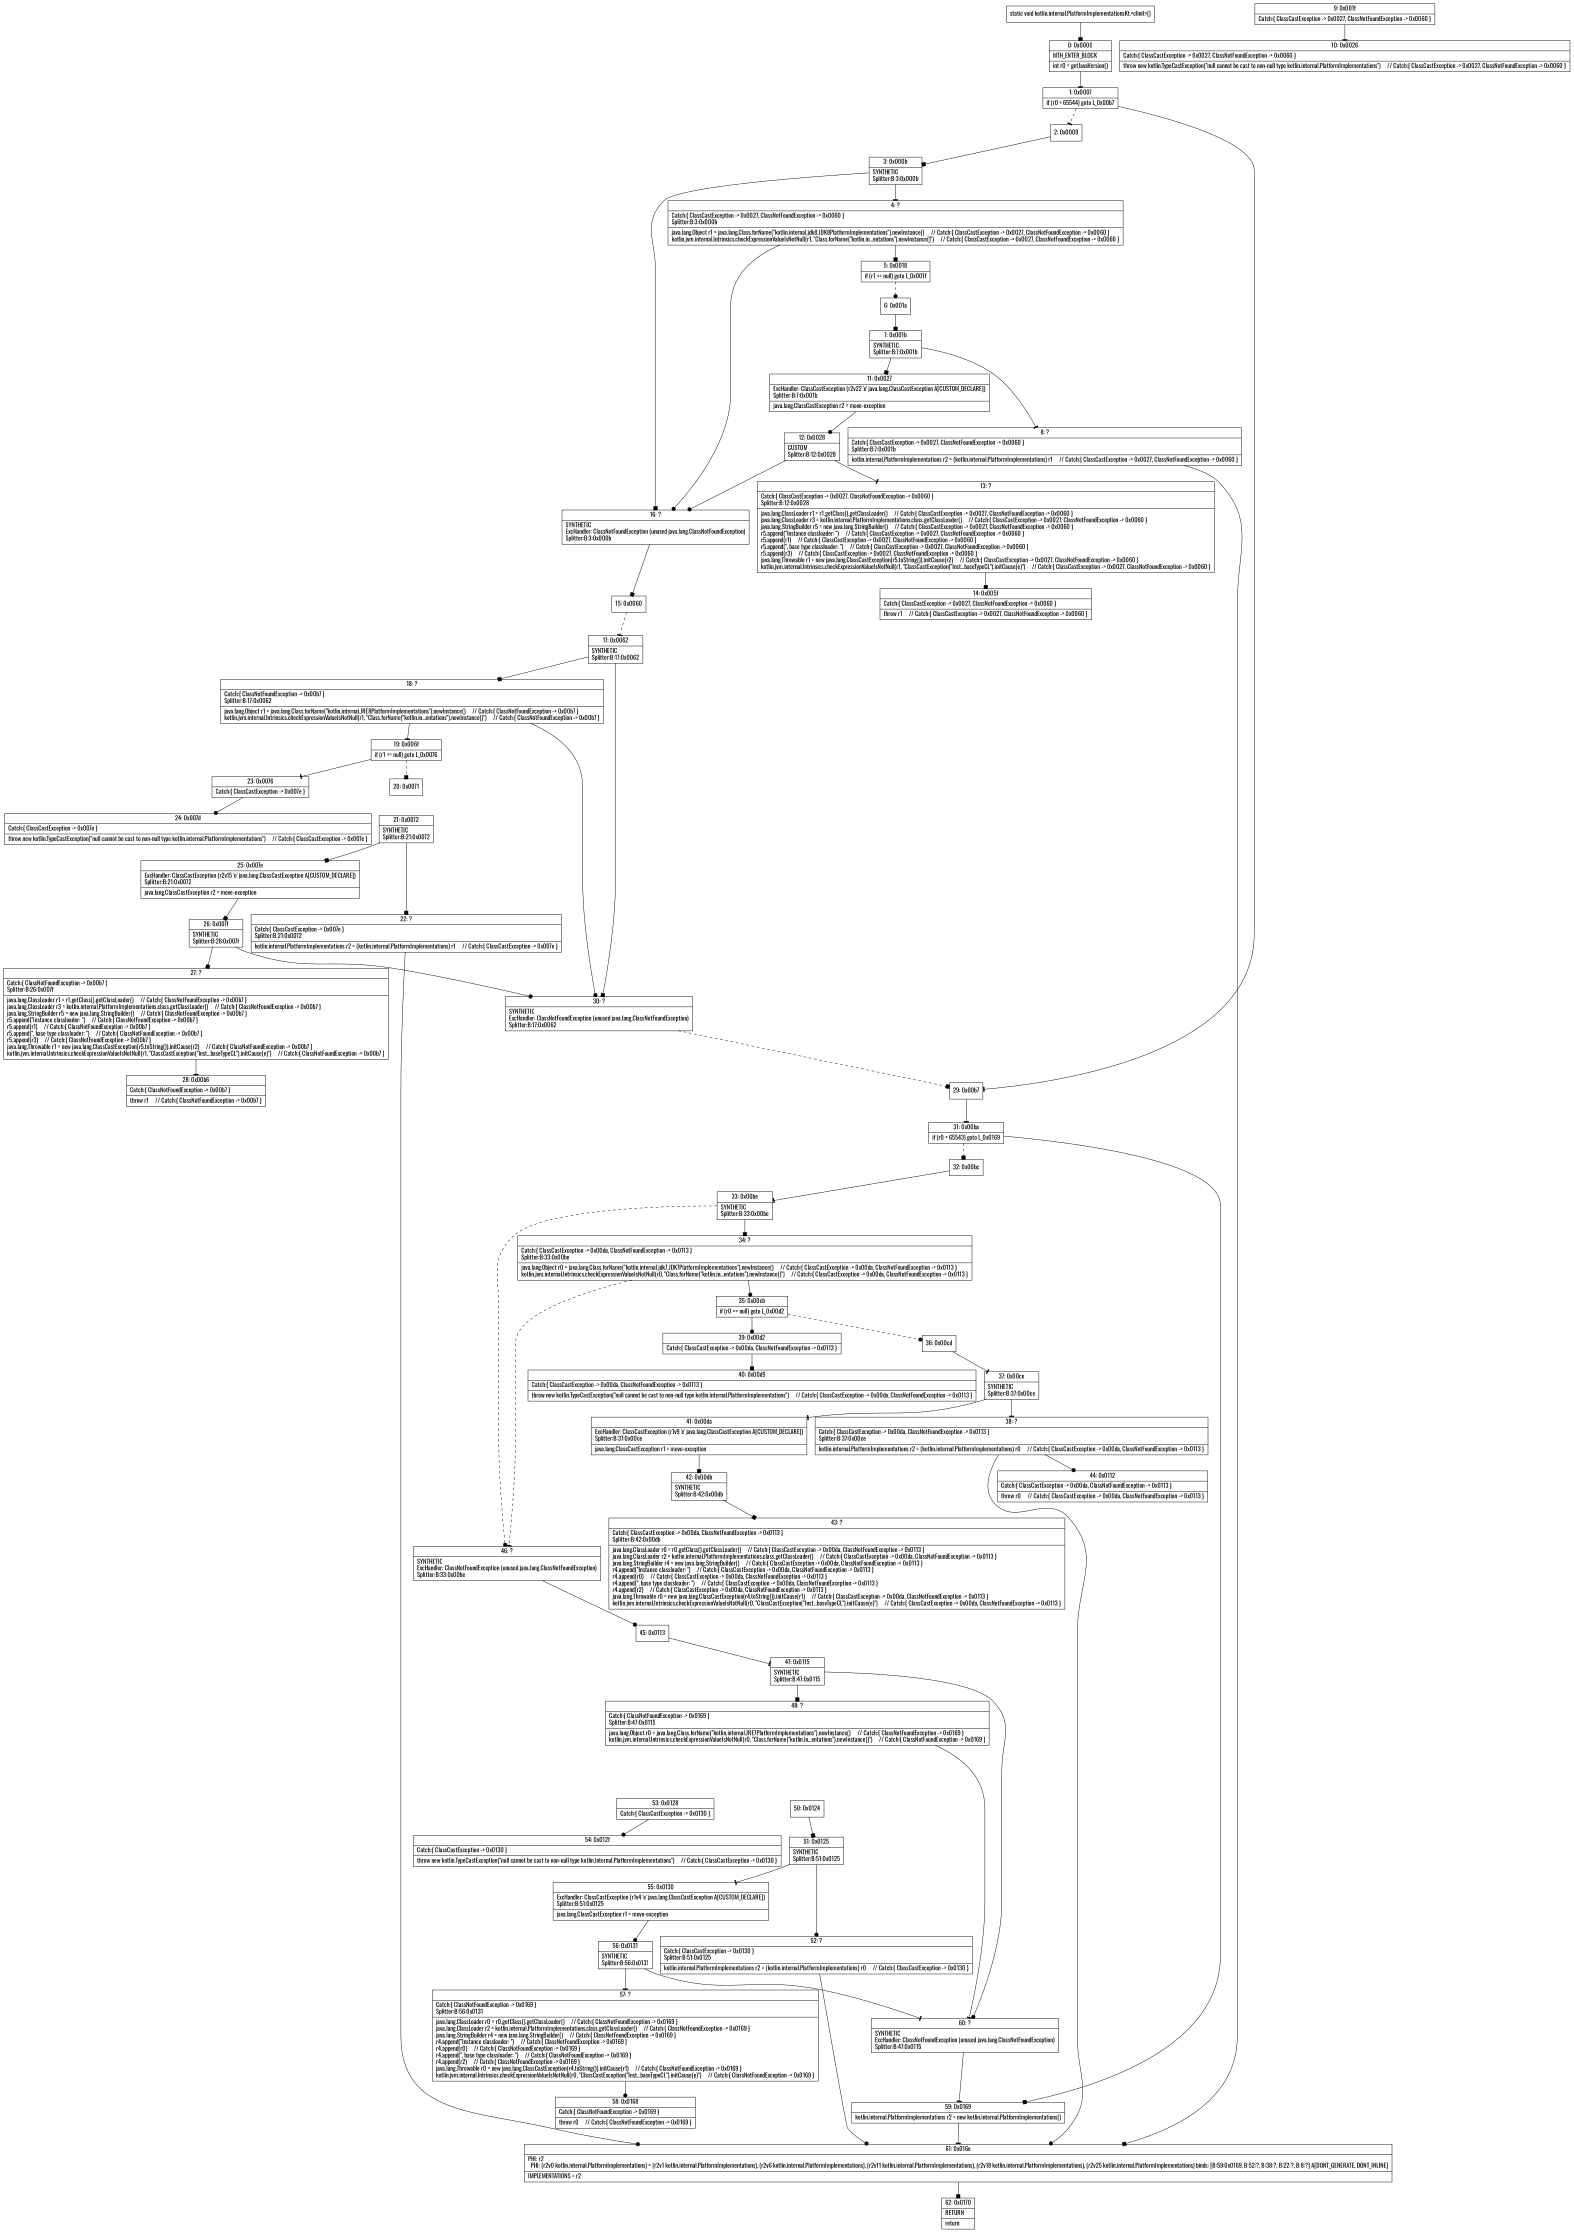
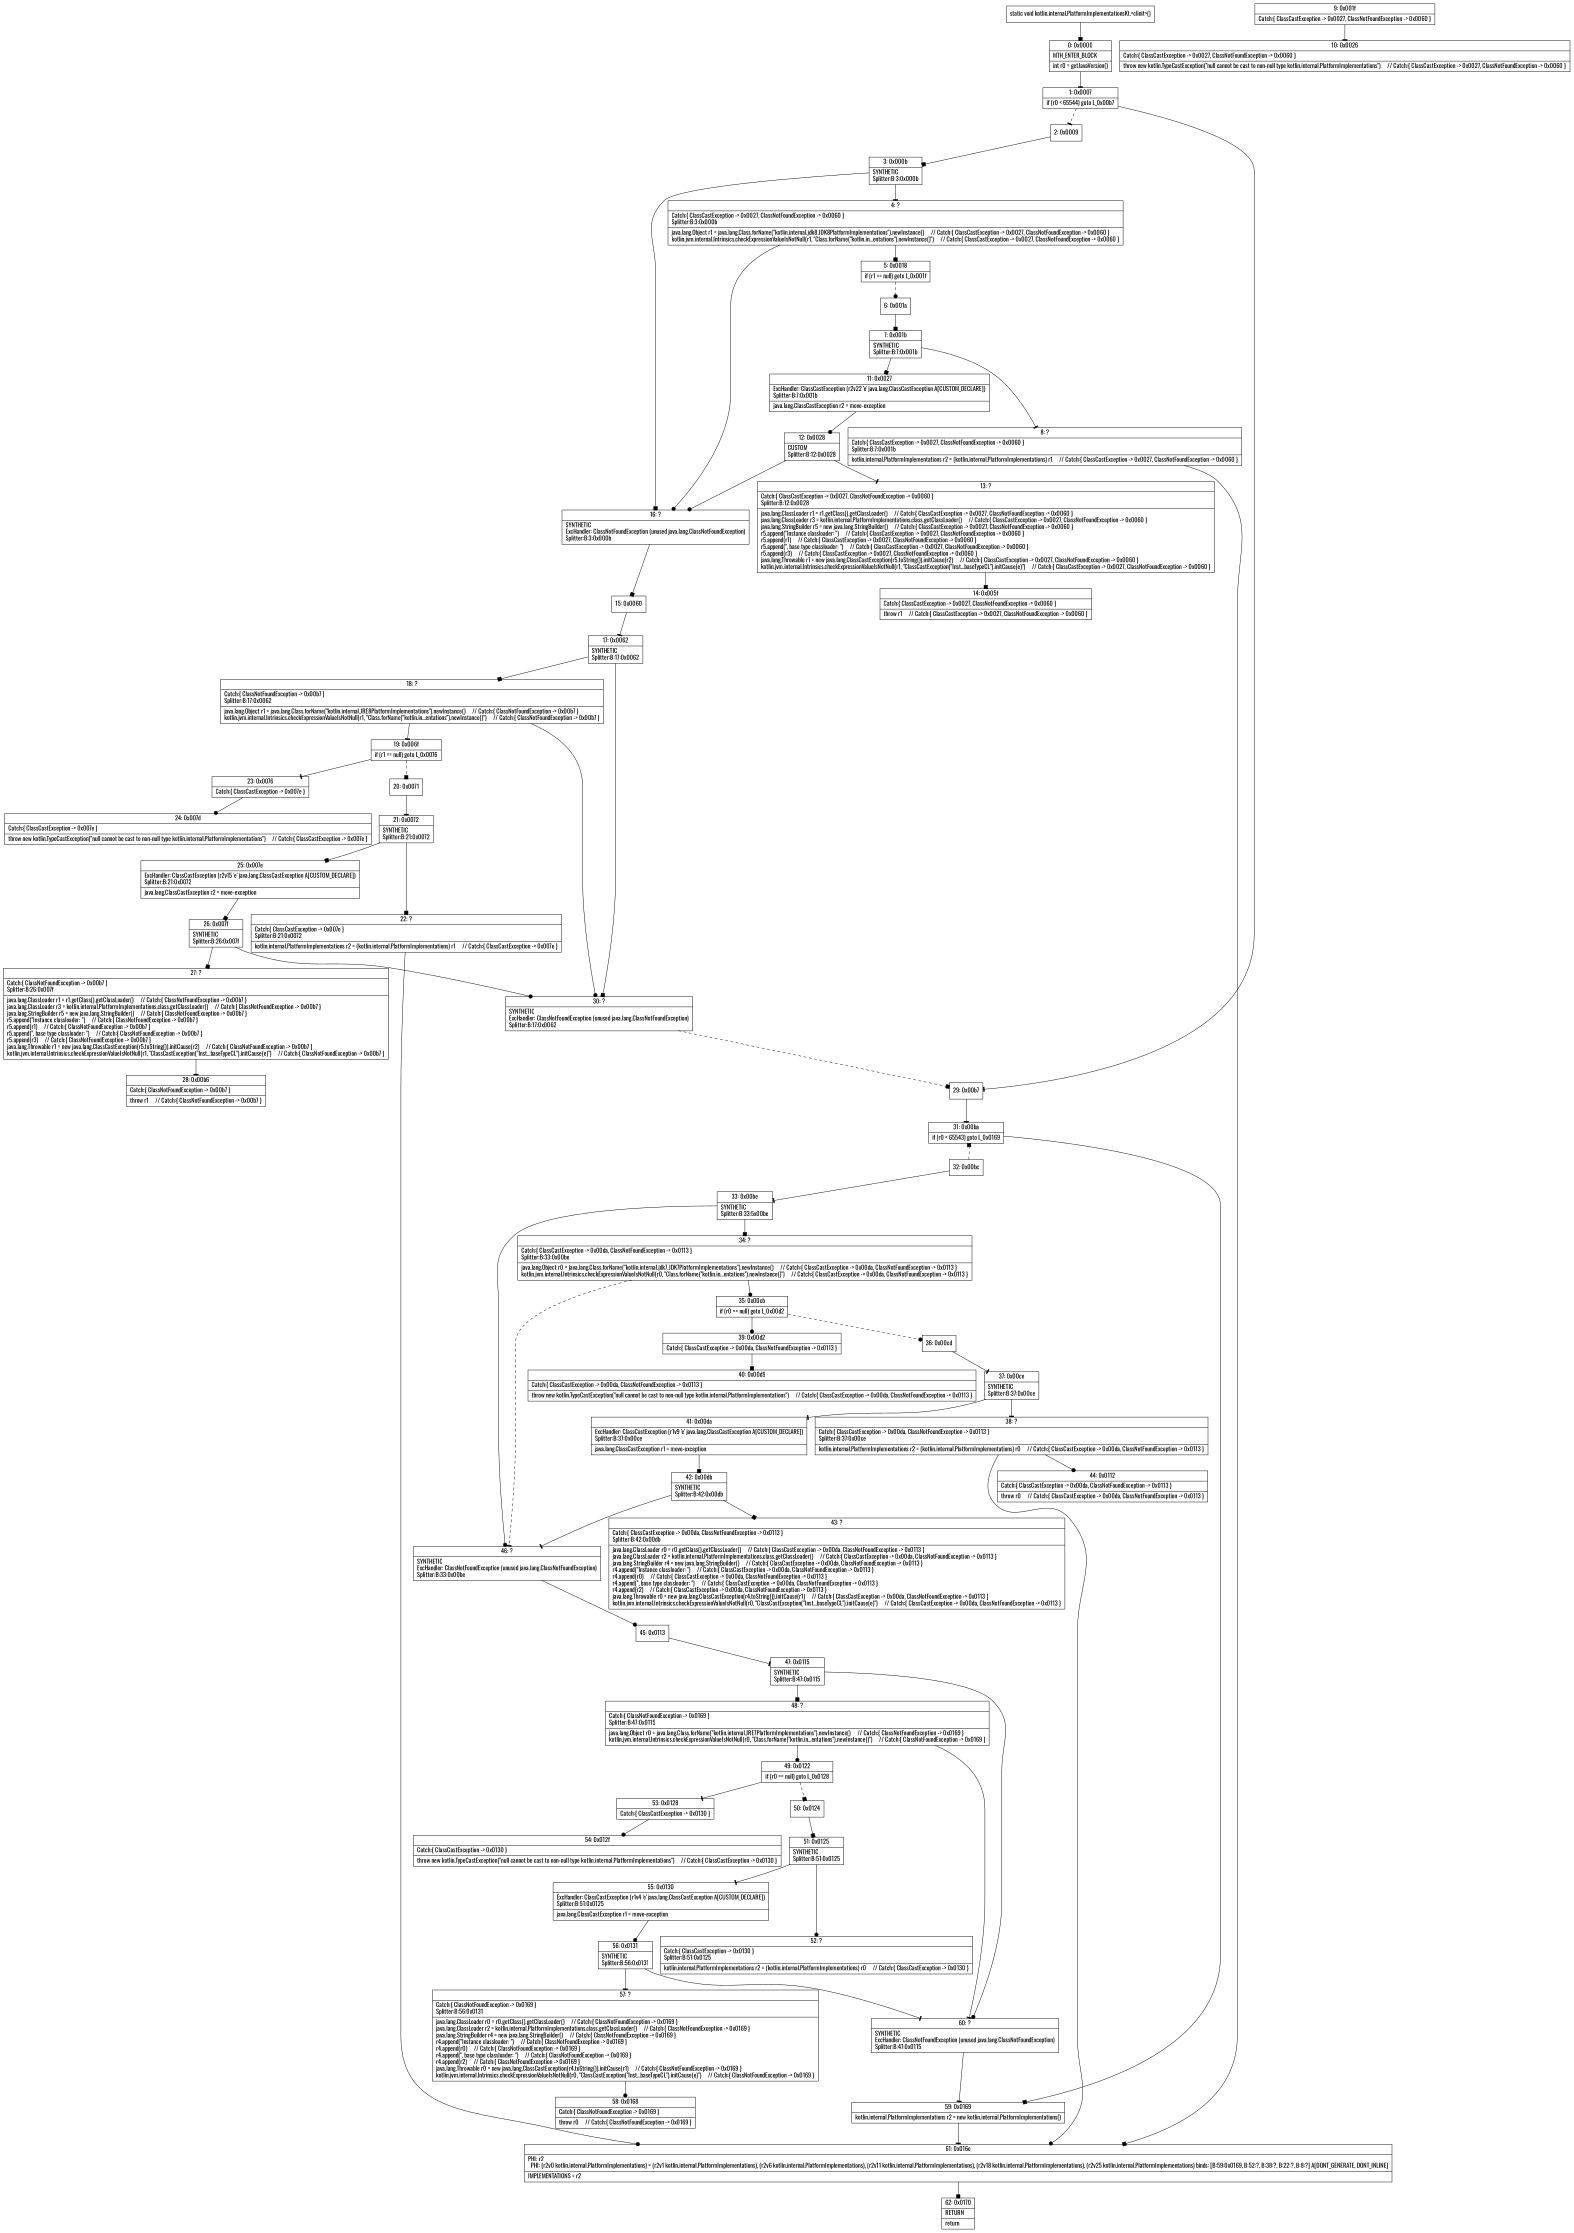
edge "15: 0x0060" -> "17: 0x0062": style dashed -> solid
edge "20: 0x0071" -> "21: 0x0072": added
edge "31: 0x00ba" -> "32: 0x00bc": reversed
node "33: 0x00be": text "Splitter:B:33:0x00be" -> "Splitter:B:33:5x00be"
edge "33: 0x00be" -> "46: ?": style dashed -> solid
edge "42: 0x00db" -> "46: ?": added
node "49: 0x0122": added
edge "52: ?" -> "61: 0x016e": removed
